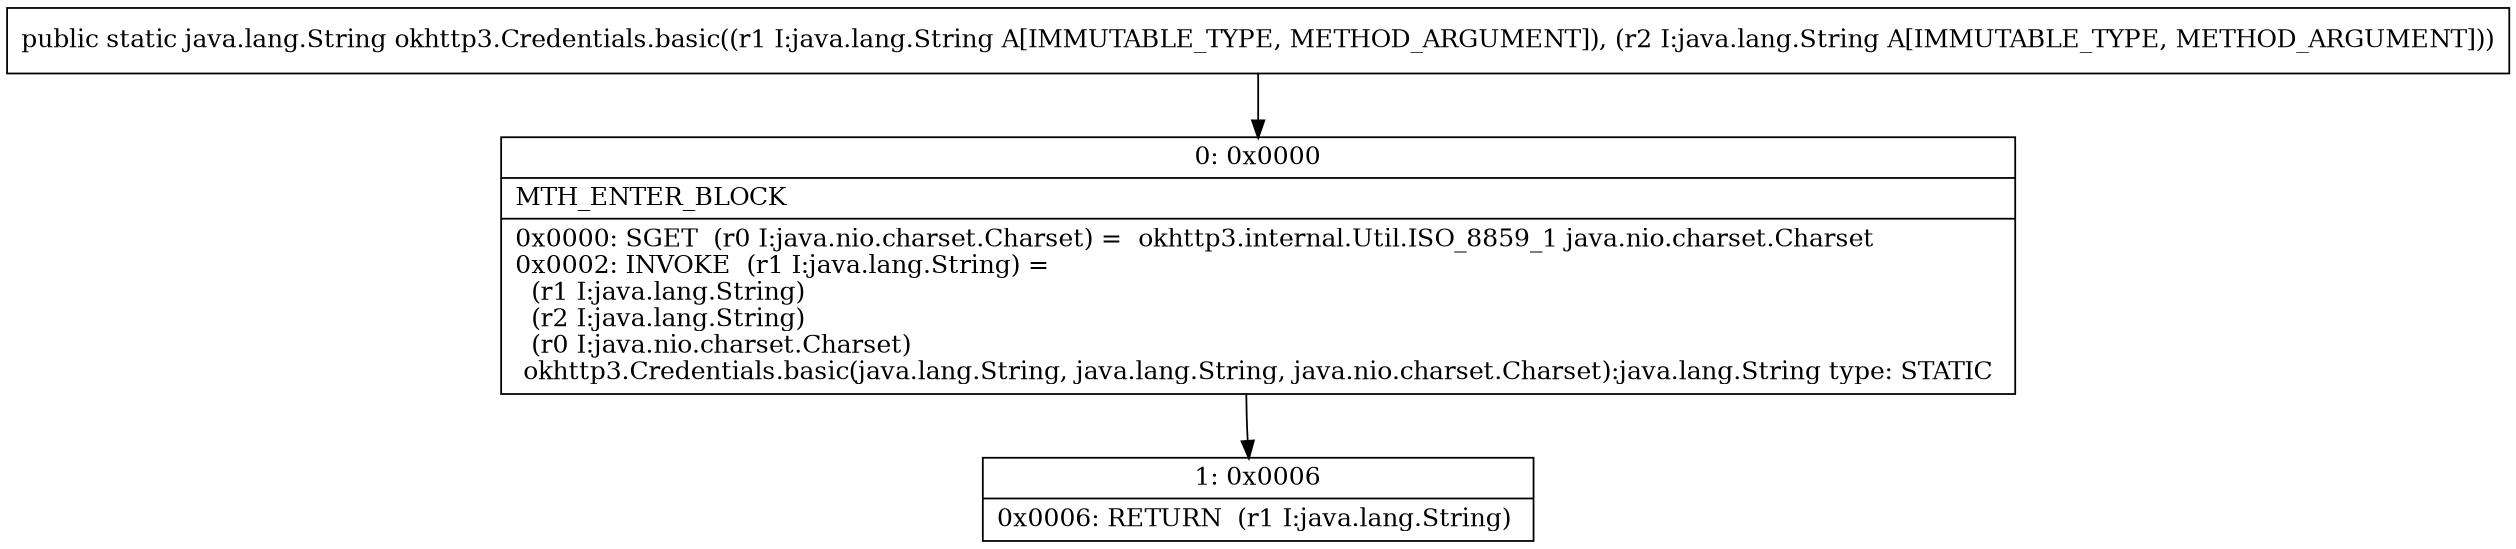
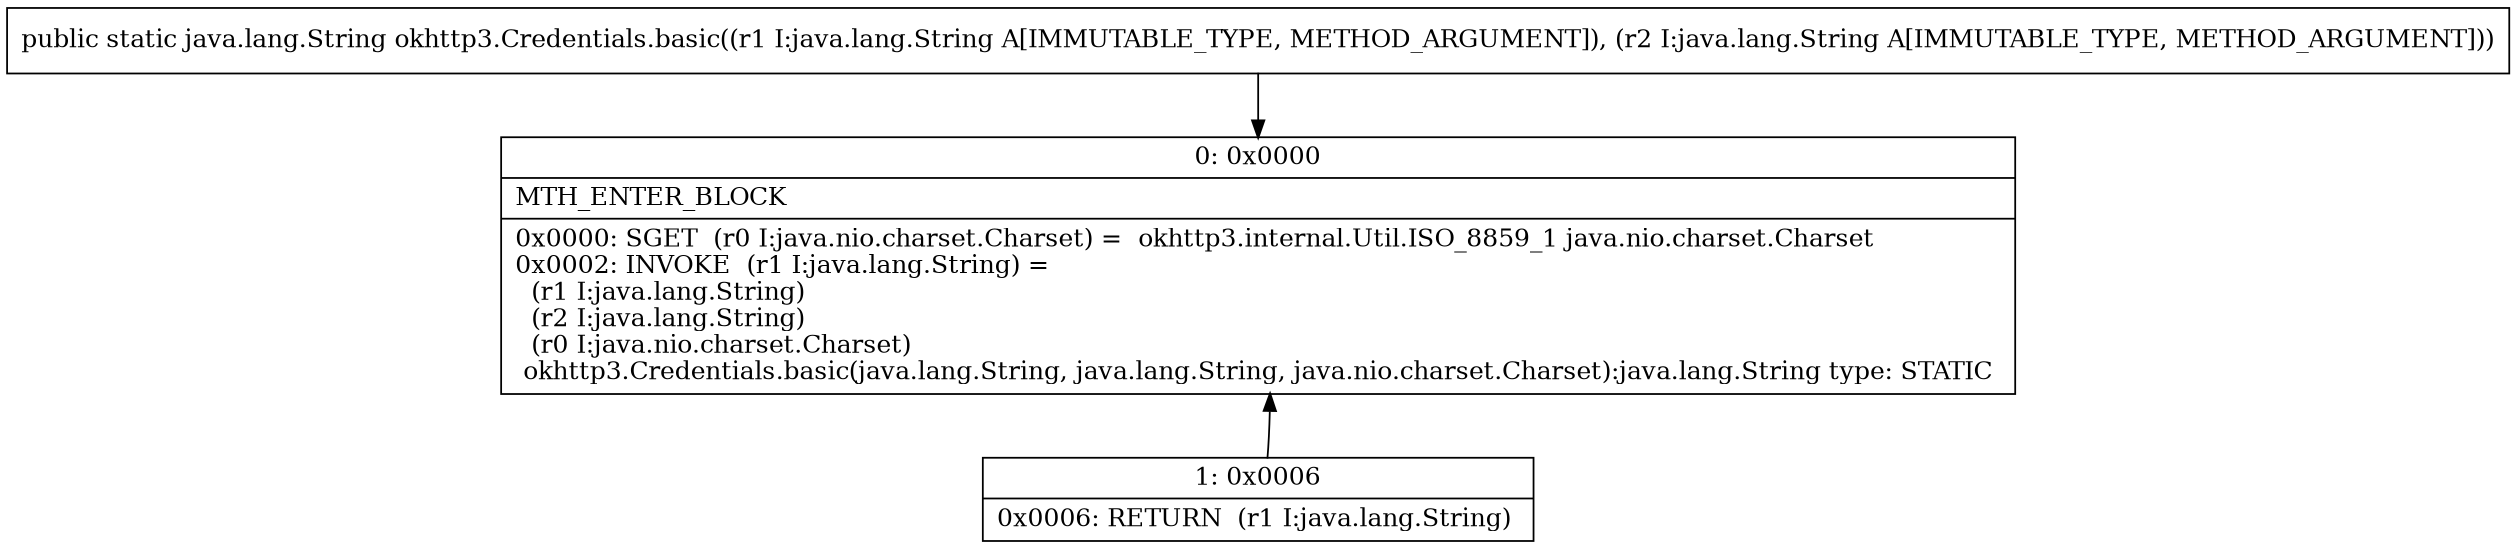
edge "0: 0x0000" -> "1: 0x0006": reversed
